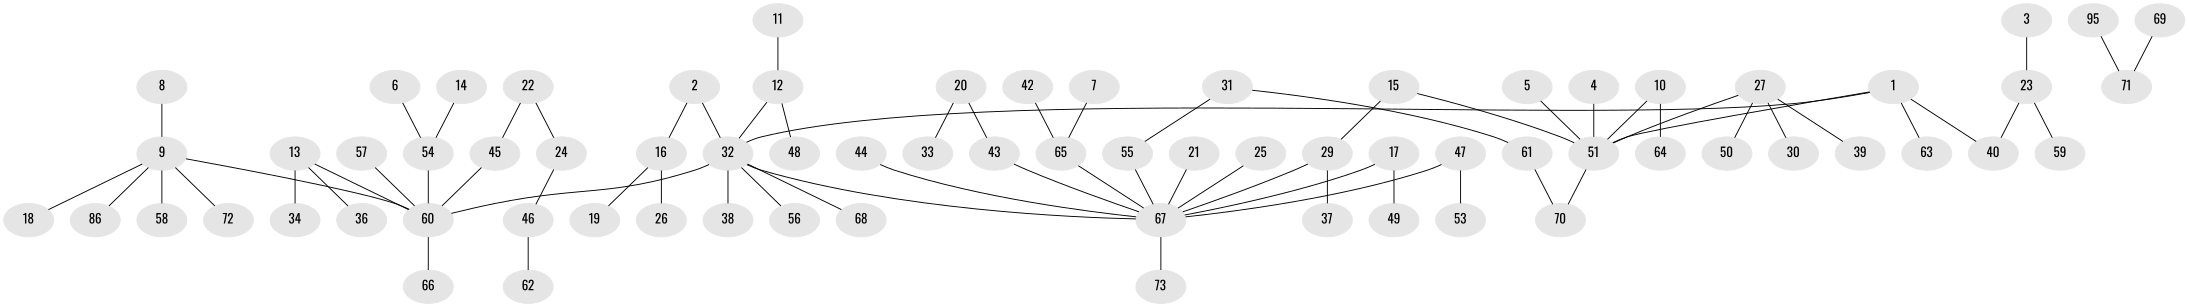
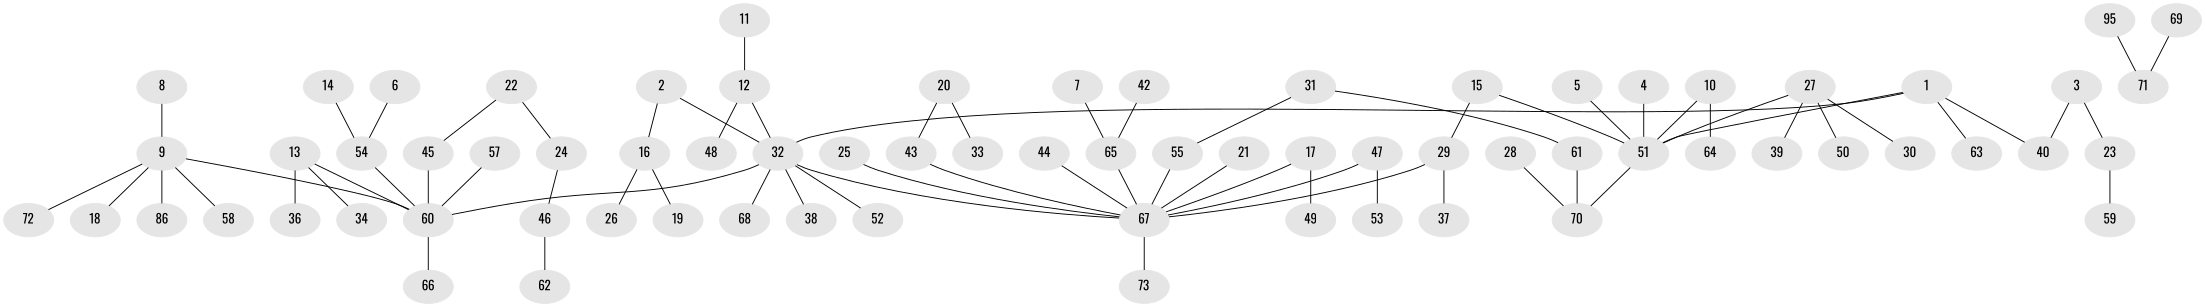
edge "23" -- "40": now "3" -- "40"
node "28": added
node "56": label "56" -> "52"
